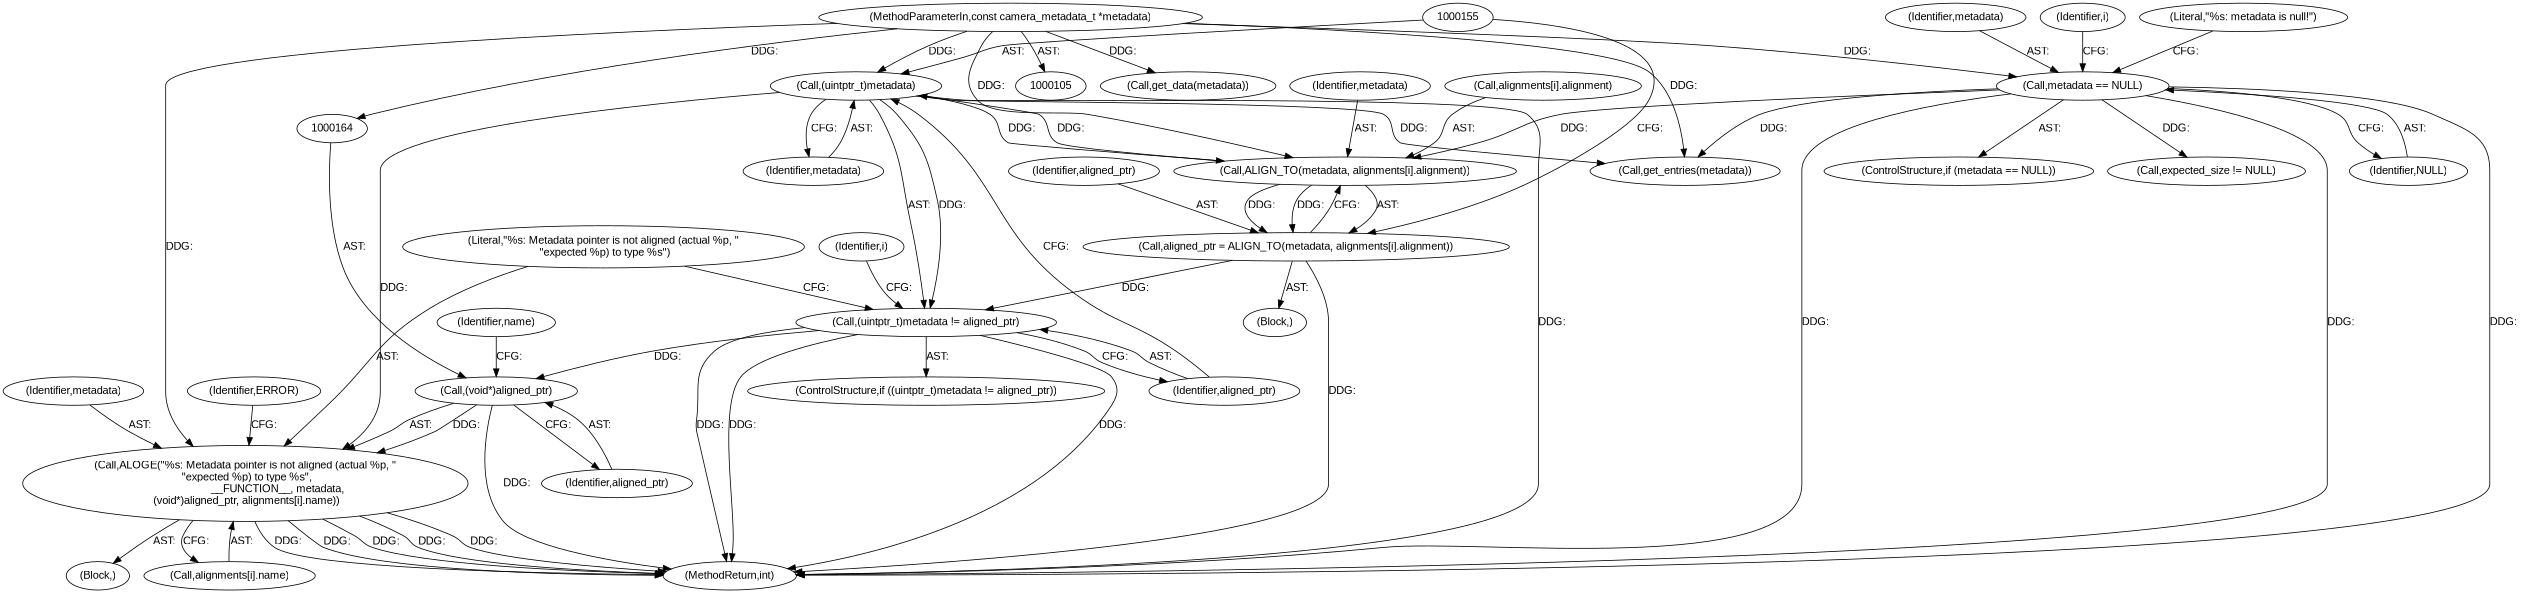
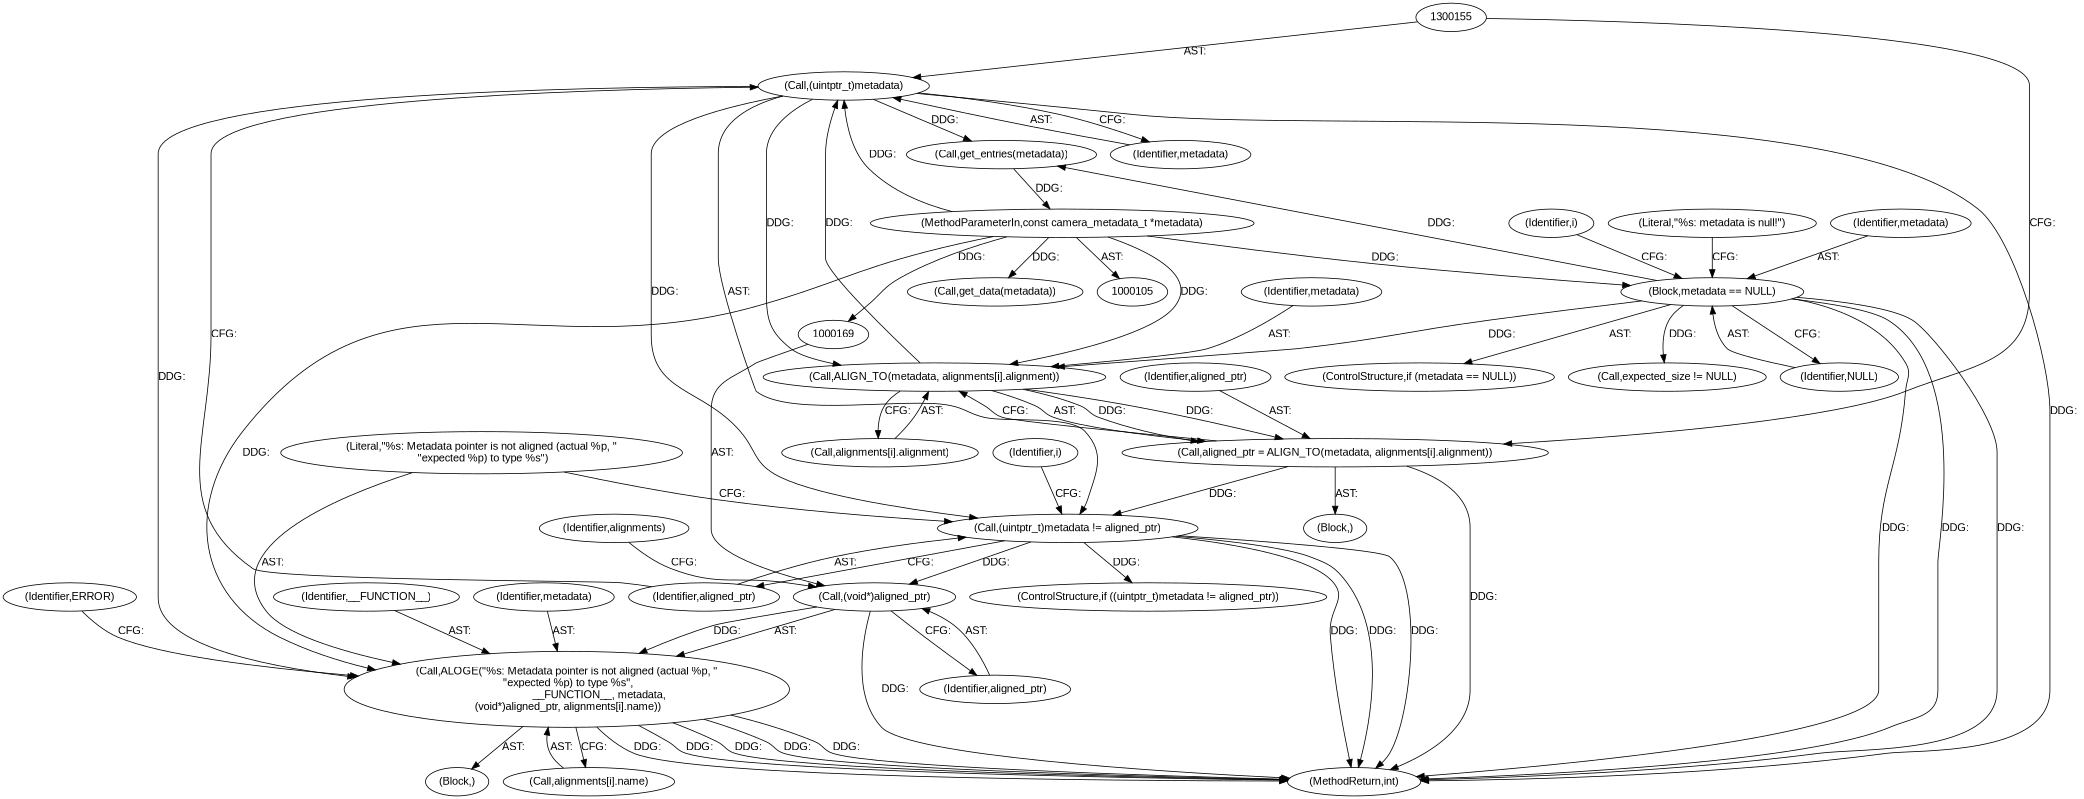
node "1000155": label "1000155" -> "1300155"
edge "(MethodParameterIn,const camera_metadata_t *metadata)" -> "(Call,get_entries(metadata))": reversed
node "(Call,metadata == NULL)": label "(Call,metadata == NULL)" -> "(Block,metadata == NULL)"
node "1000164": label "1000164" -> "1000169"
node "(Identifier,name)": label "(Identifier,name)" -> "(Identifier,alignments)"
edge "(Call,(uintptr_t)metadata != aligned_ptr)" -> "(ControlStructure,if ((uintptr_t)metadata != aligned_ptr))": label "AST: " -> "DDG: "
edge "(Call,ALIGN_TO(metadata, alignments[i].alignment))" -> "(Call,alignments[i].alignment)": added, label "CFG:"
node "(Identifier,__FUNCTION__)": added
